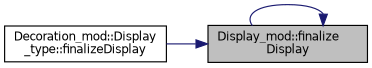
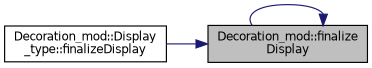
node "Display_mod::finalize Display": label "Display_mod::finalize Display" -> "Decoration_mod::finalize Display"
